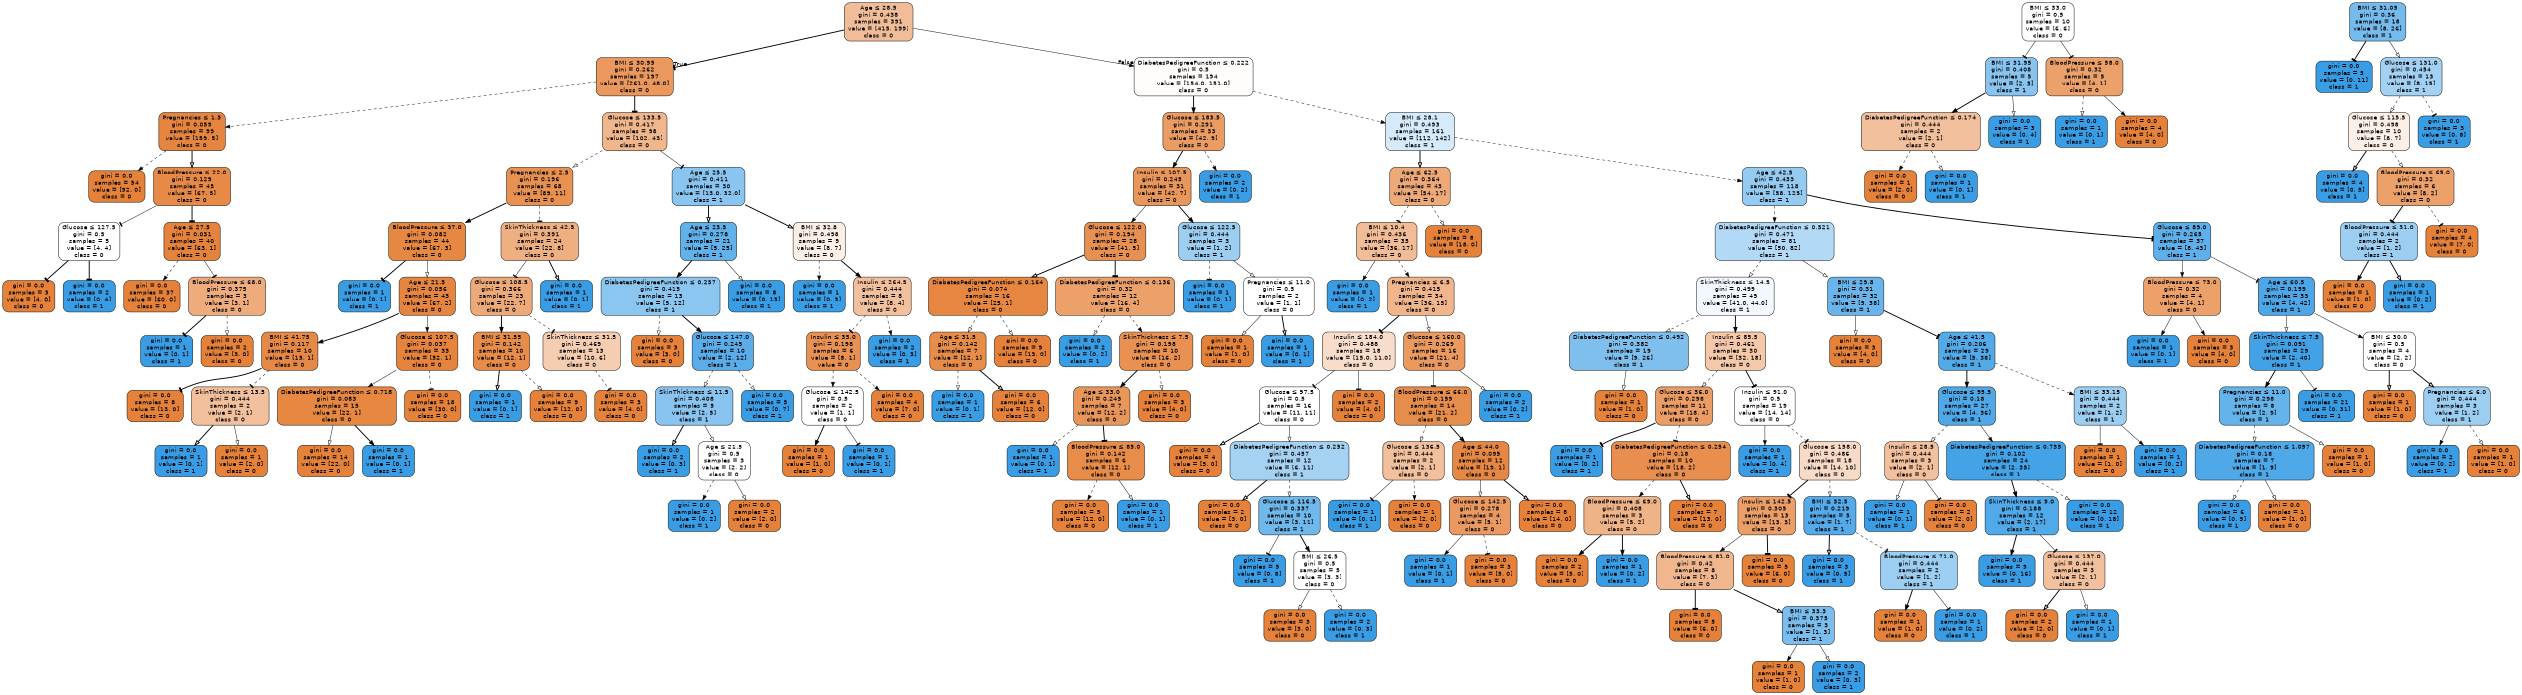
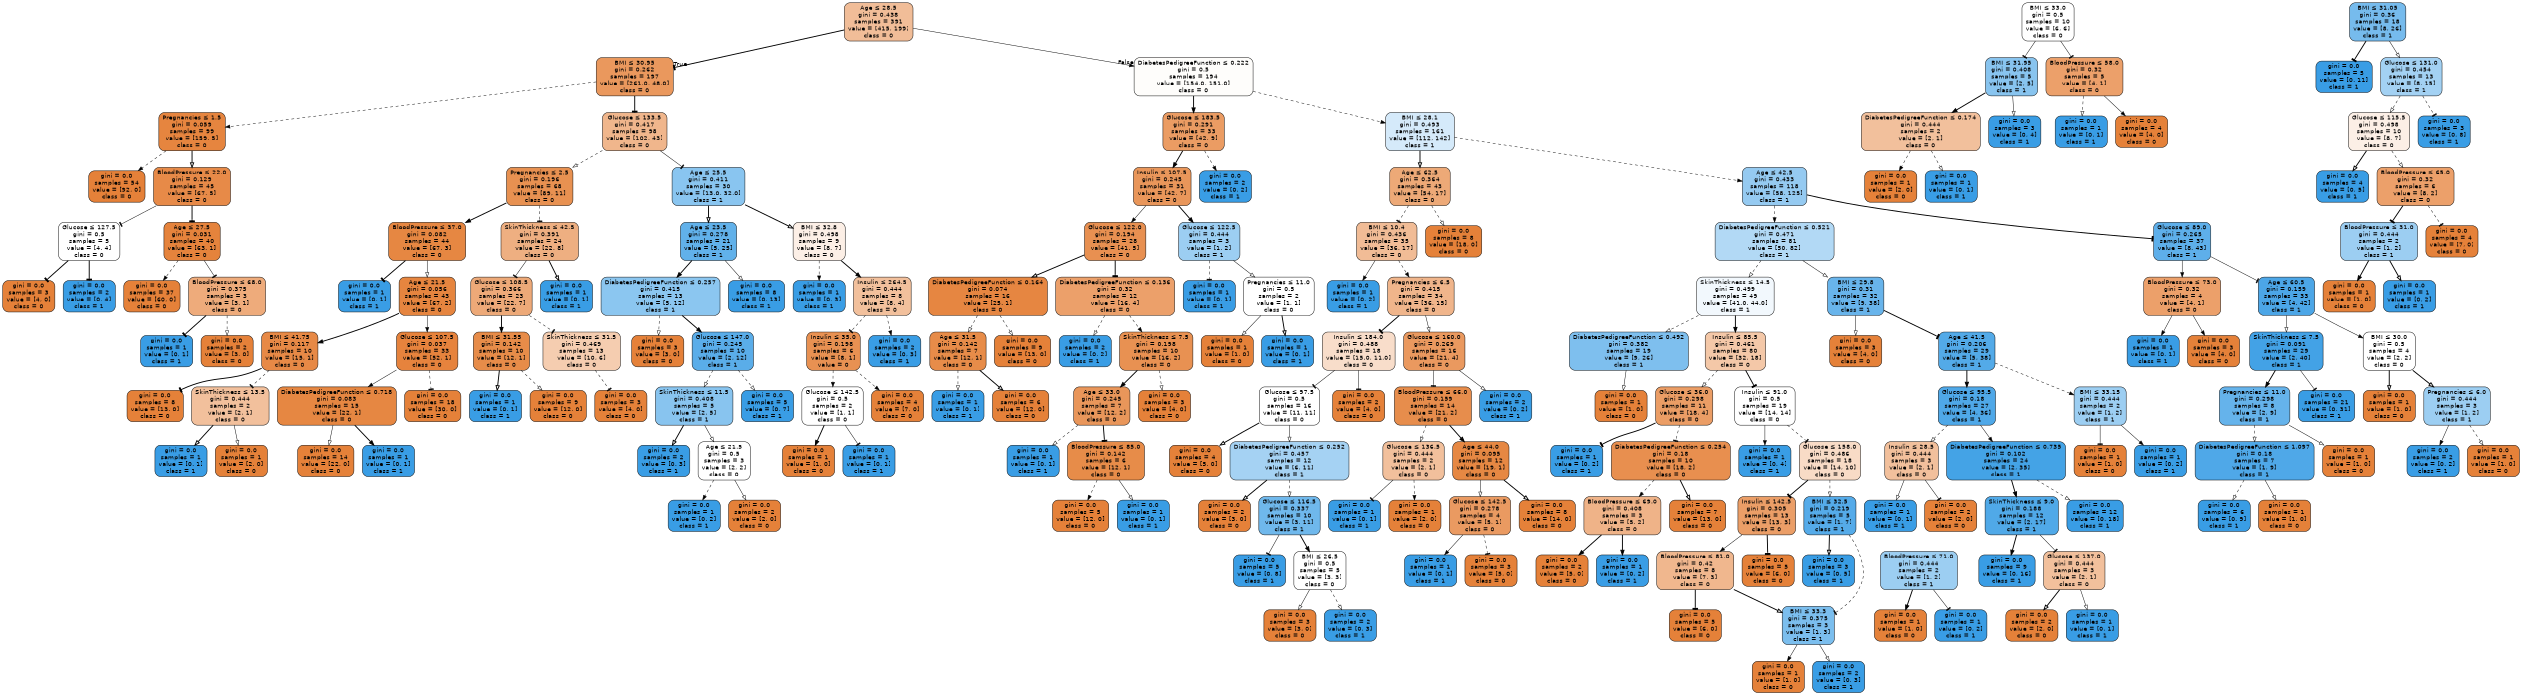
node "Insulin ≤ 85.5": text "samples = 30" -> "samples = 80"
edge "BMI ≤ 32.5" -> "BloodPressure ≤ 71.0": now "BMI ≤ 32.5" -> "BMI ≤ 33.3"
